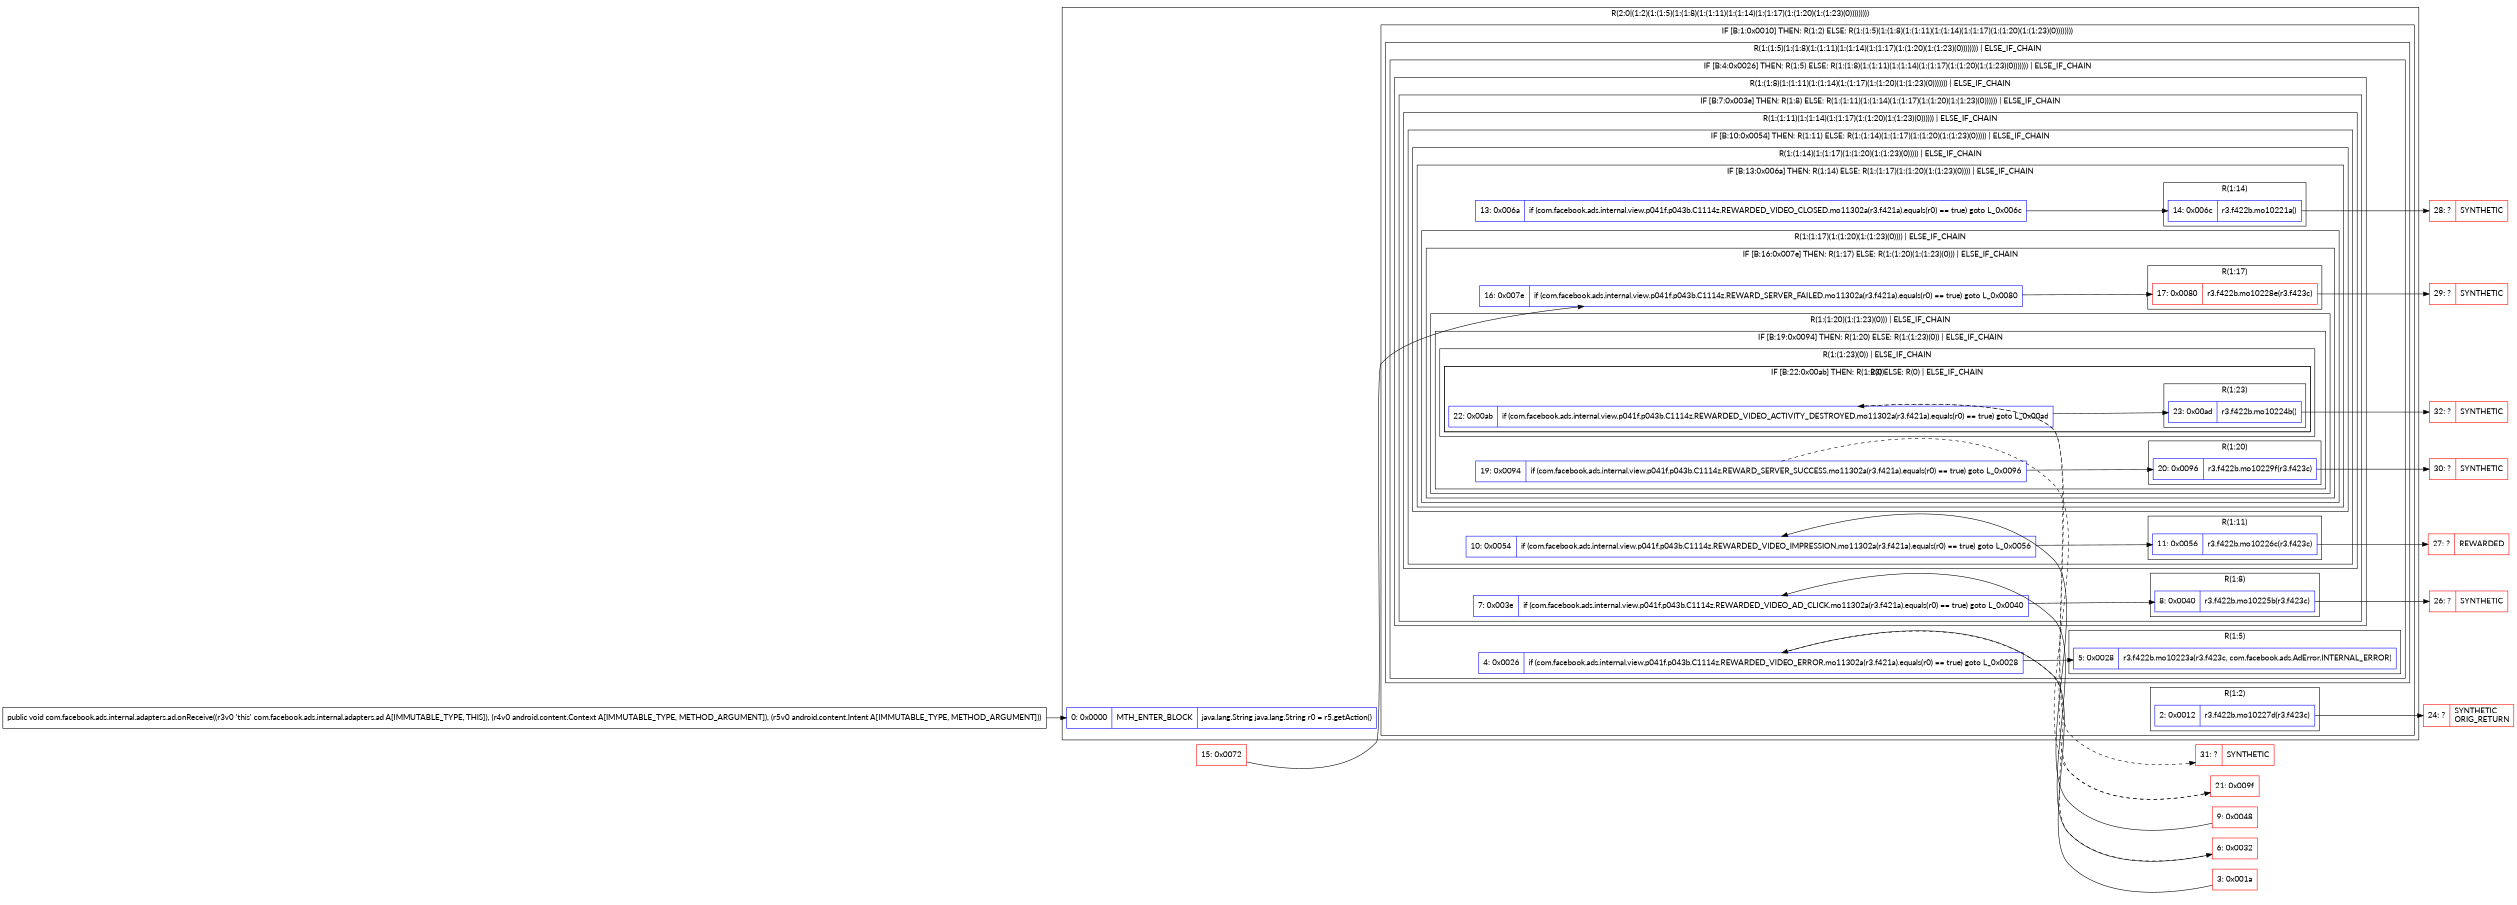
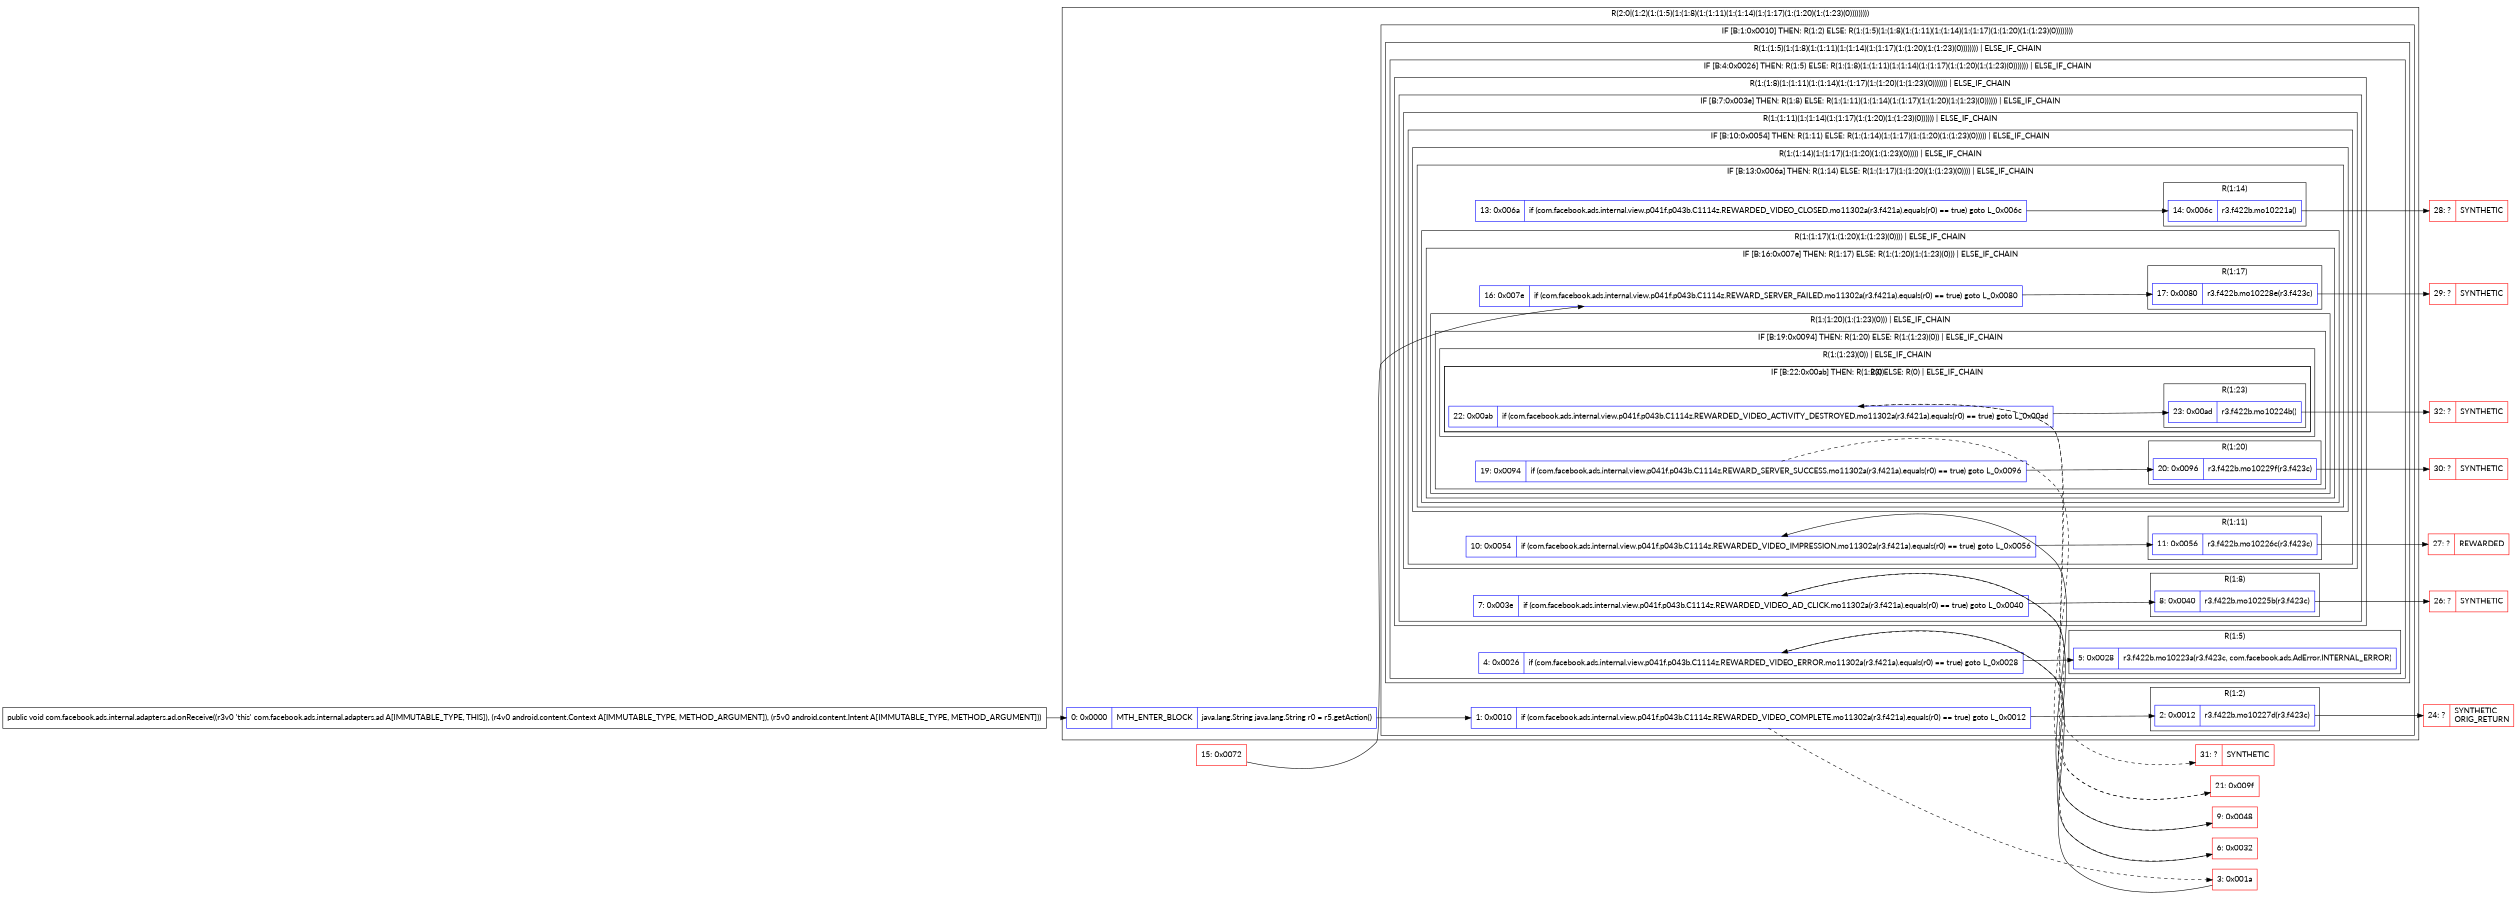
node "17: 0x0080": color red -> blue
edge "7: 0x003e" -> "9: 0x0048": added
node "1: 0x0010": added
